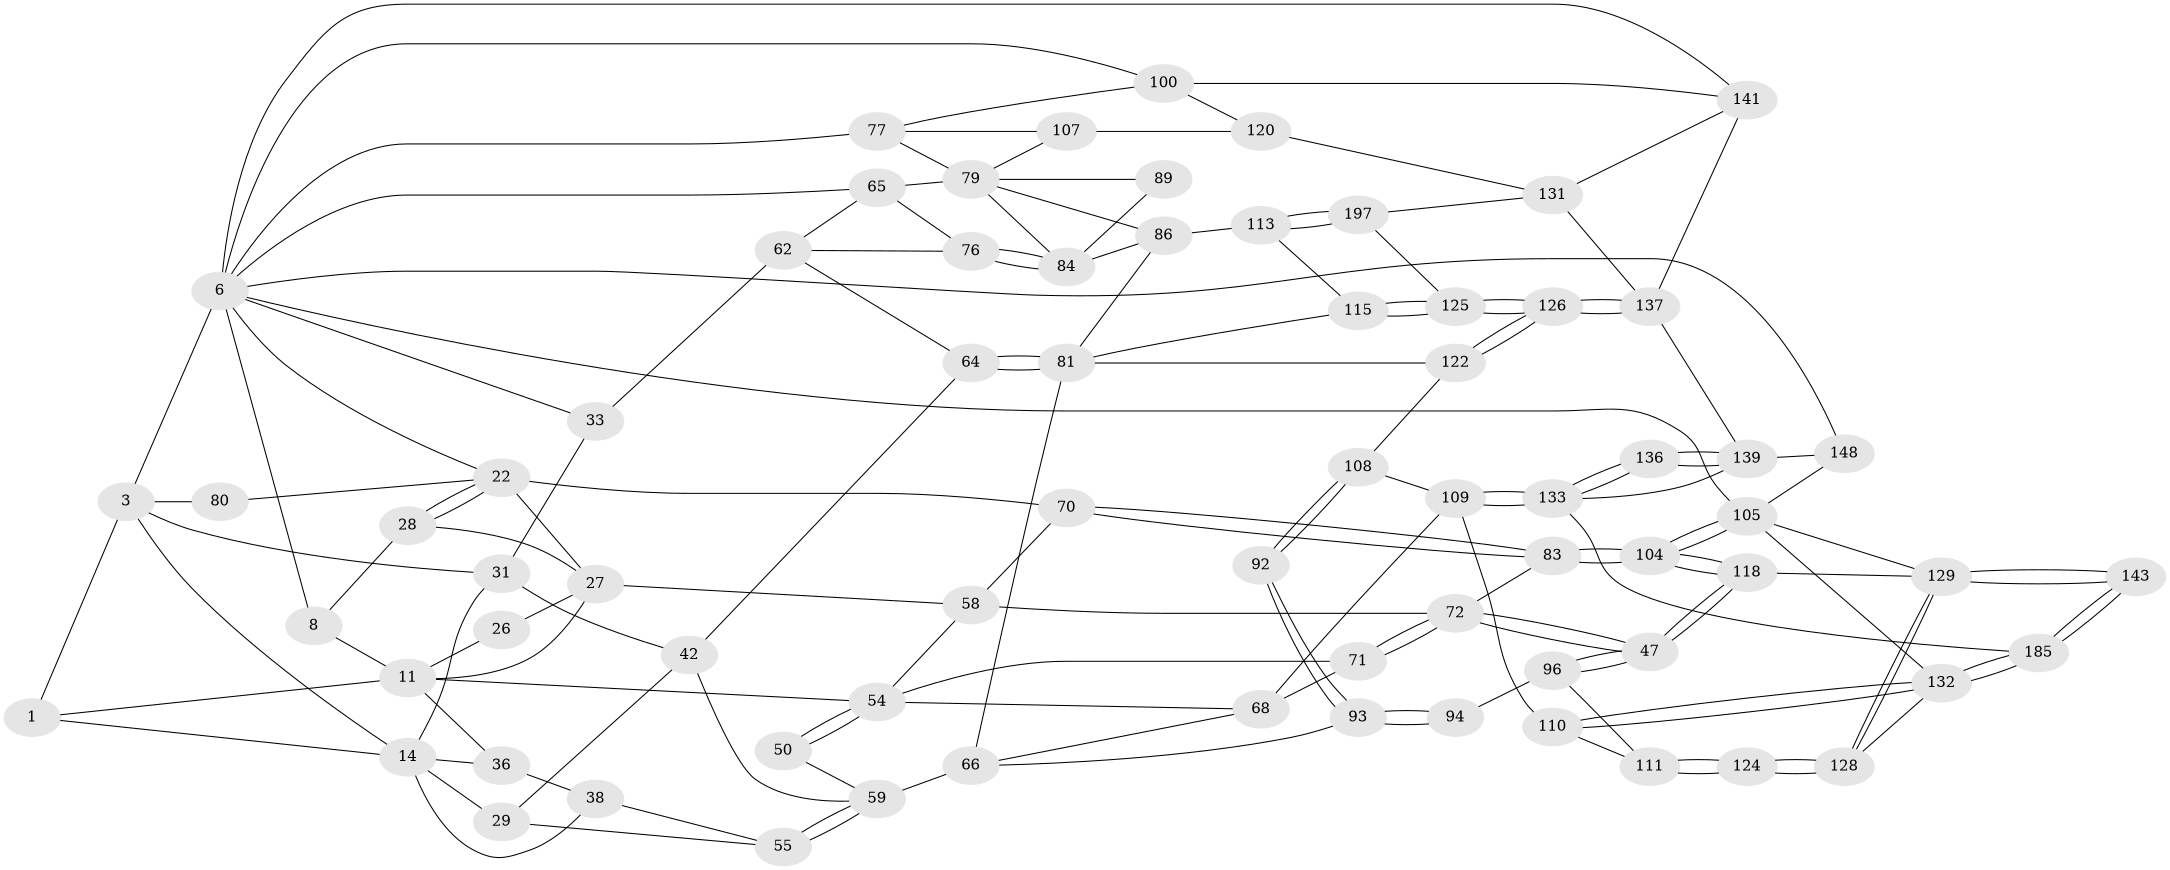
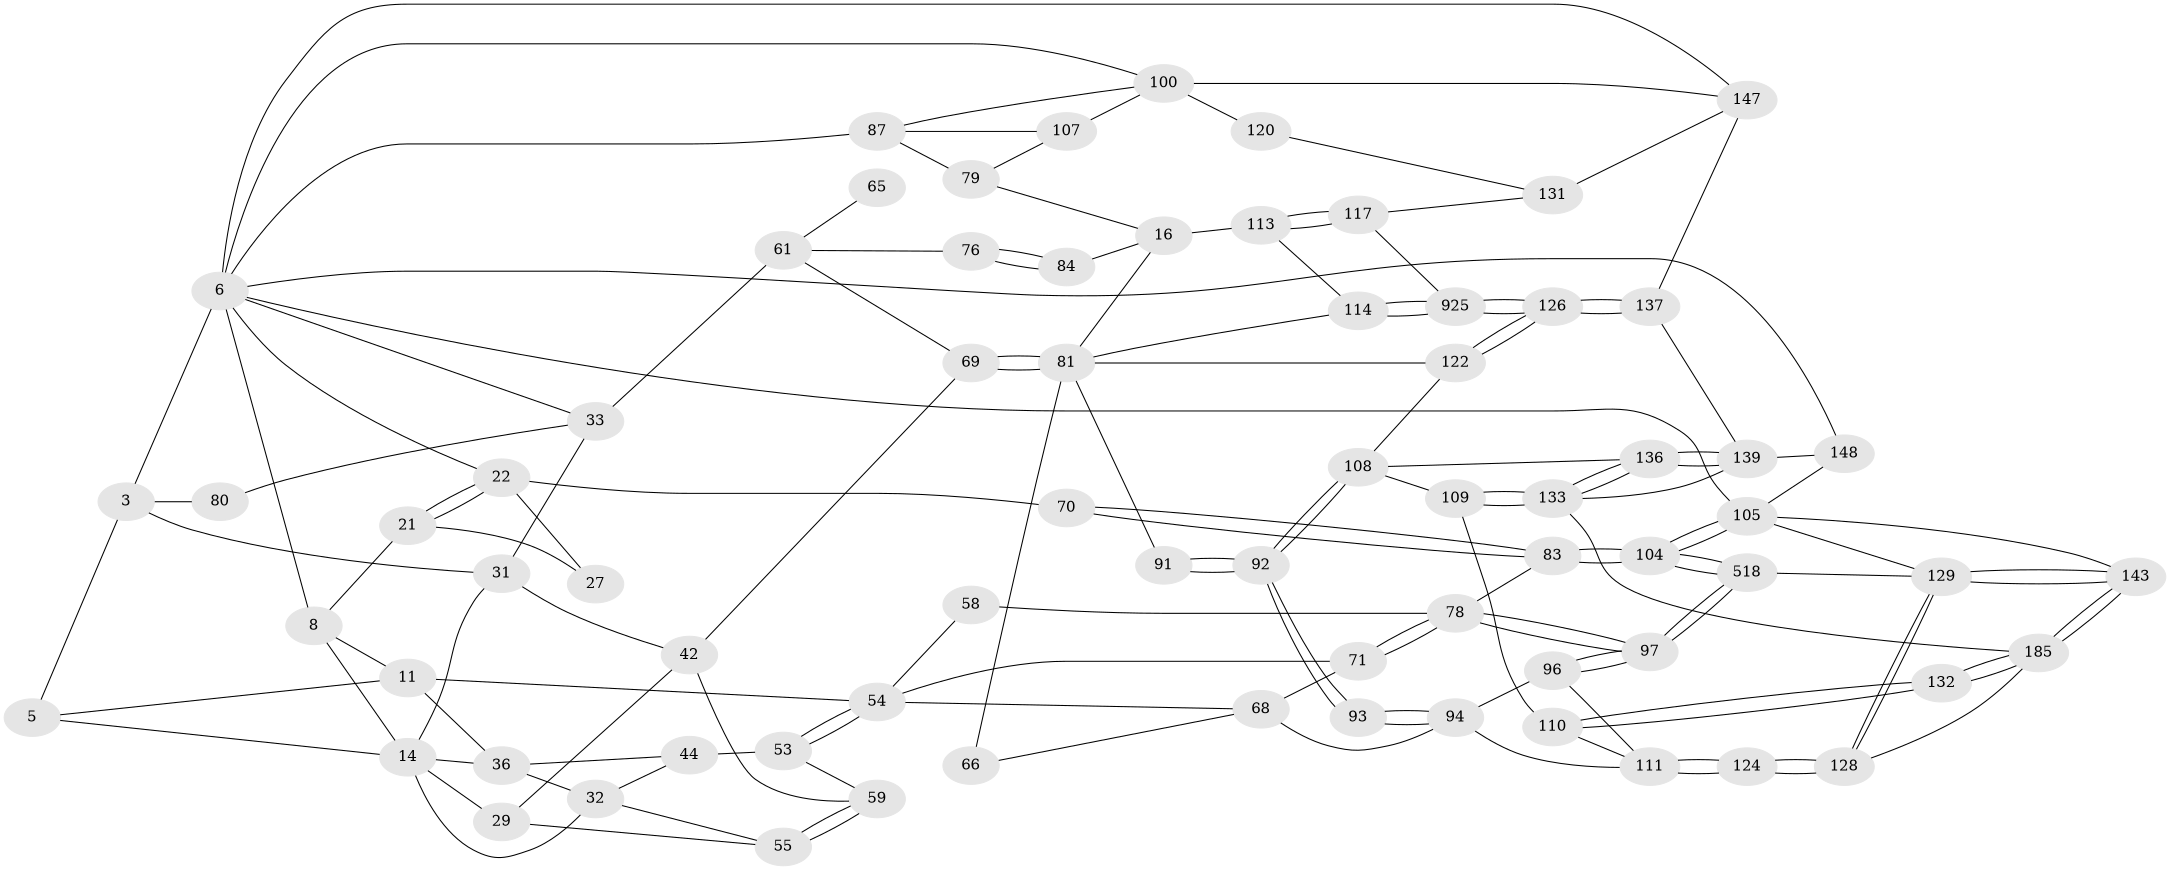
node "141": label "141" -> "147"
node "77": label "77" -> "87"
edge "107" -- "120": now "107" -- "100"
node "89": removed
edge "79" -- "65": removed
edge "65" -- "6": removed
node "197": label "197" -> "117"
edge "65" -- "76": removed
edge "79" -- "84": removed
node "86": label "86" -> "16"
node "62": label "62" -> "61"
edge "131" -- "137": removed
node "125": label "125" -> "925"
node "115": label "115" -> "114"
node "64": label "64" -> "69"
edge "136" -- "108": added
edge "22" -- "80": now "33" -- "80"
node "28": label "28" -> "21"
node "91": added
edge "70" -- "58": removed
node "118": label "118" -> "518"
edge "27" -- "58": removed
edge "105" -- "132": now "105" -- "143"
edge "109" -- "68": now "94" -- "68"
node "72": label "72" -> "78"
node "26": removed
edge "3" -- "14": now "8" -- "14"
node "47": label "47" -> "97"
edge "27" -- "11": removed
node "1": label "1" -> "5"
edge "132" -- "128": now "185" -- "128"
node "50": label "50" -> "53"
node "44": added
edge "93" -- "66": removed
edge "94" -- "111": added
edge "66" -- "59": removed
node "38": label "38" -> "32"
